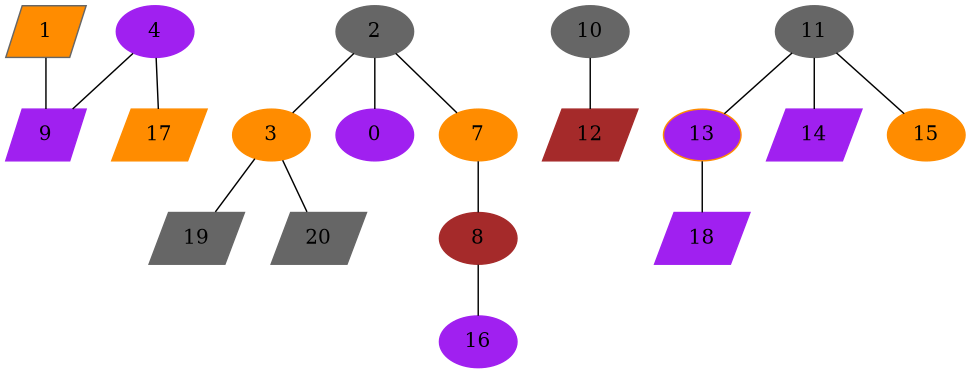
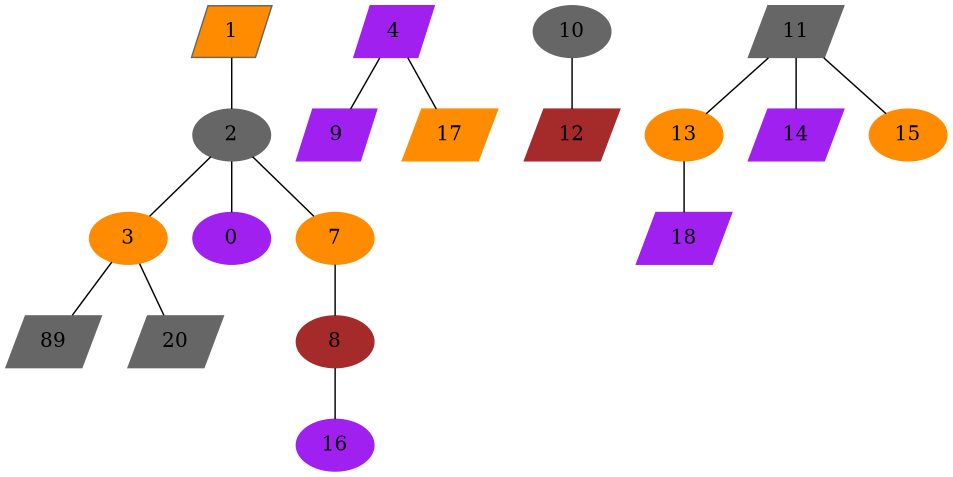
node "4": shape ellipse -> parallelogram
node "11": shape ellipse -> parallelogram
edge "1" -- "9": now "1" -- "2"
node "13": fillcolor purple -> darkorange
node "19": label "19" -> "89"
